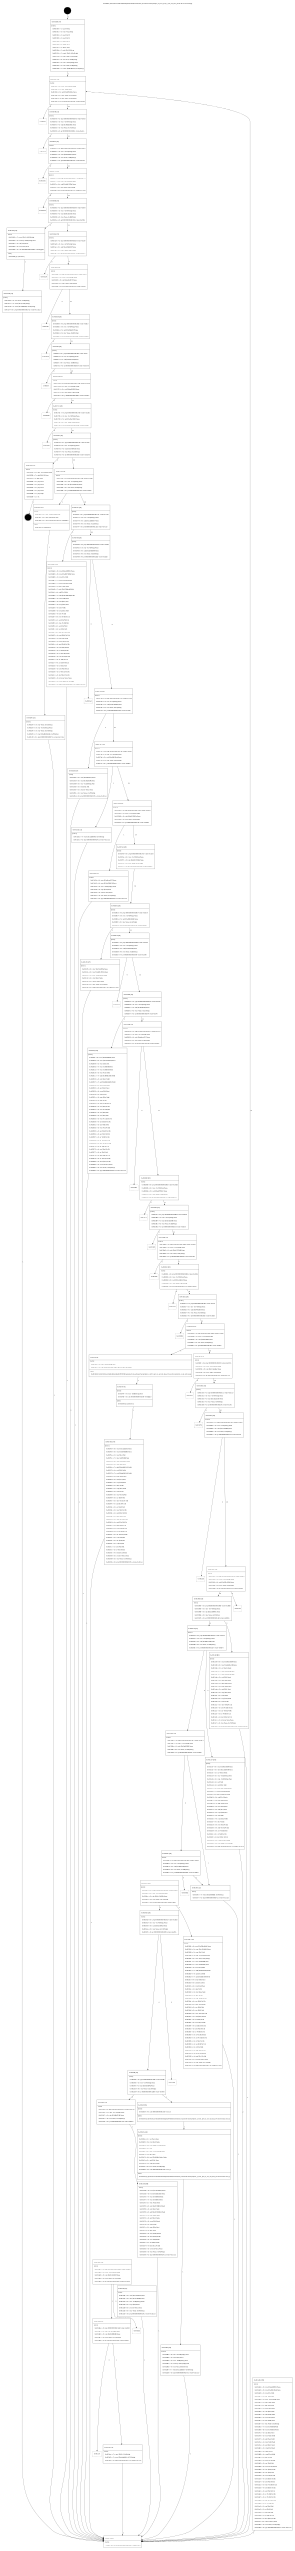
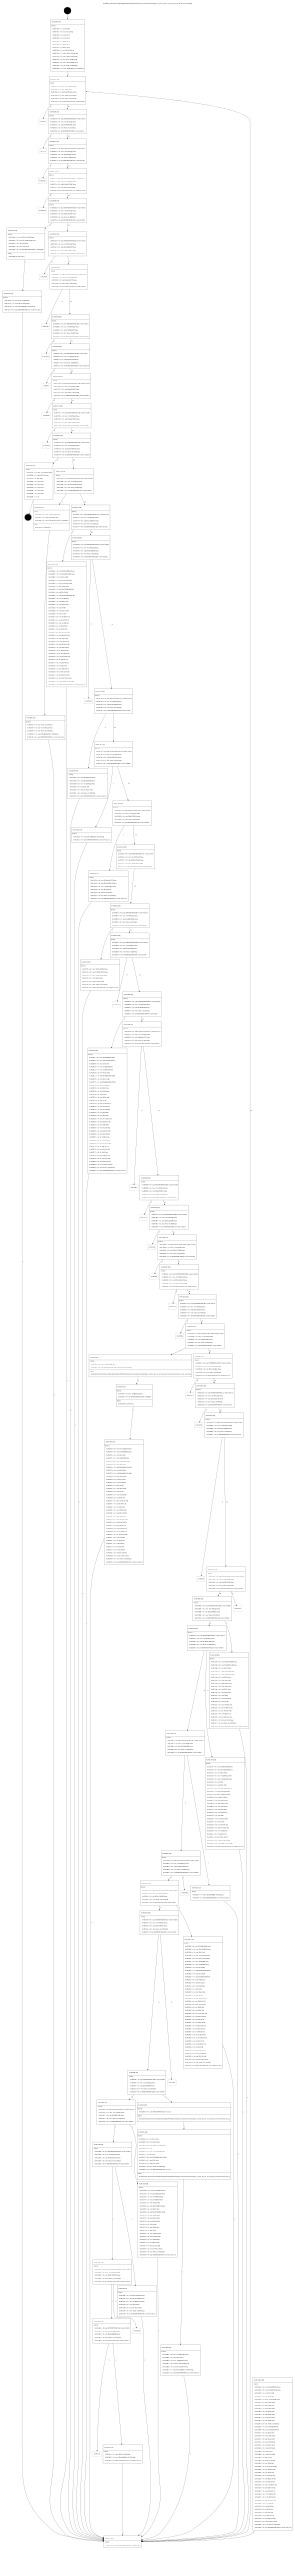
edge "0x4019ab [25]" -> "0x401fe0 [12]": now "0x4019ab [25]" -> "0x4019c4 [25]"
node "0x401a28 [25]": added
